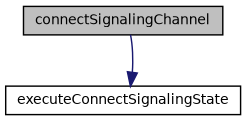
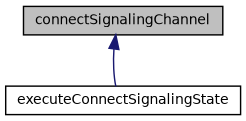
edge "connectSignalingChannel" -> "executeConnectSignalingState": reversed
